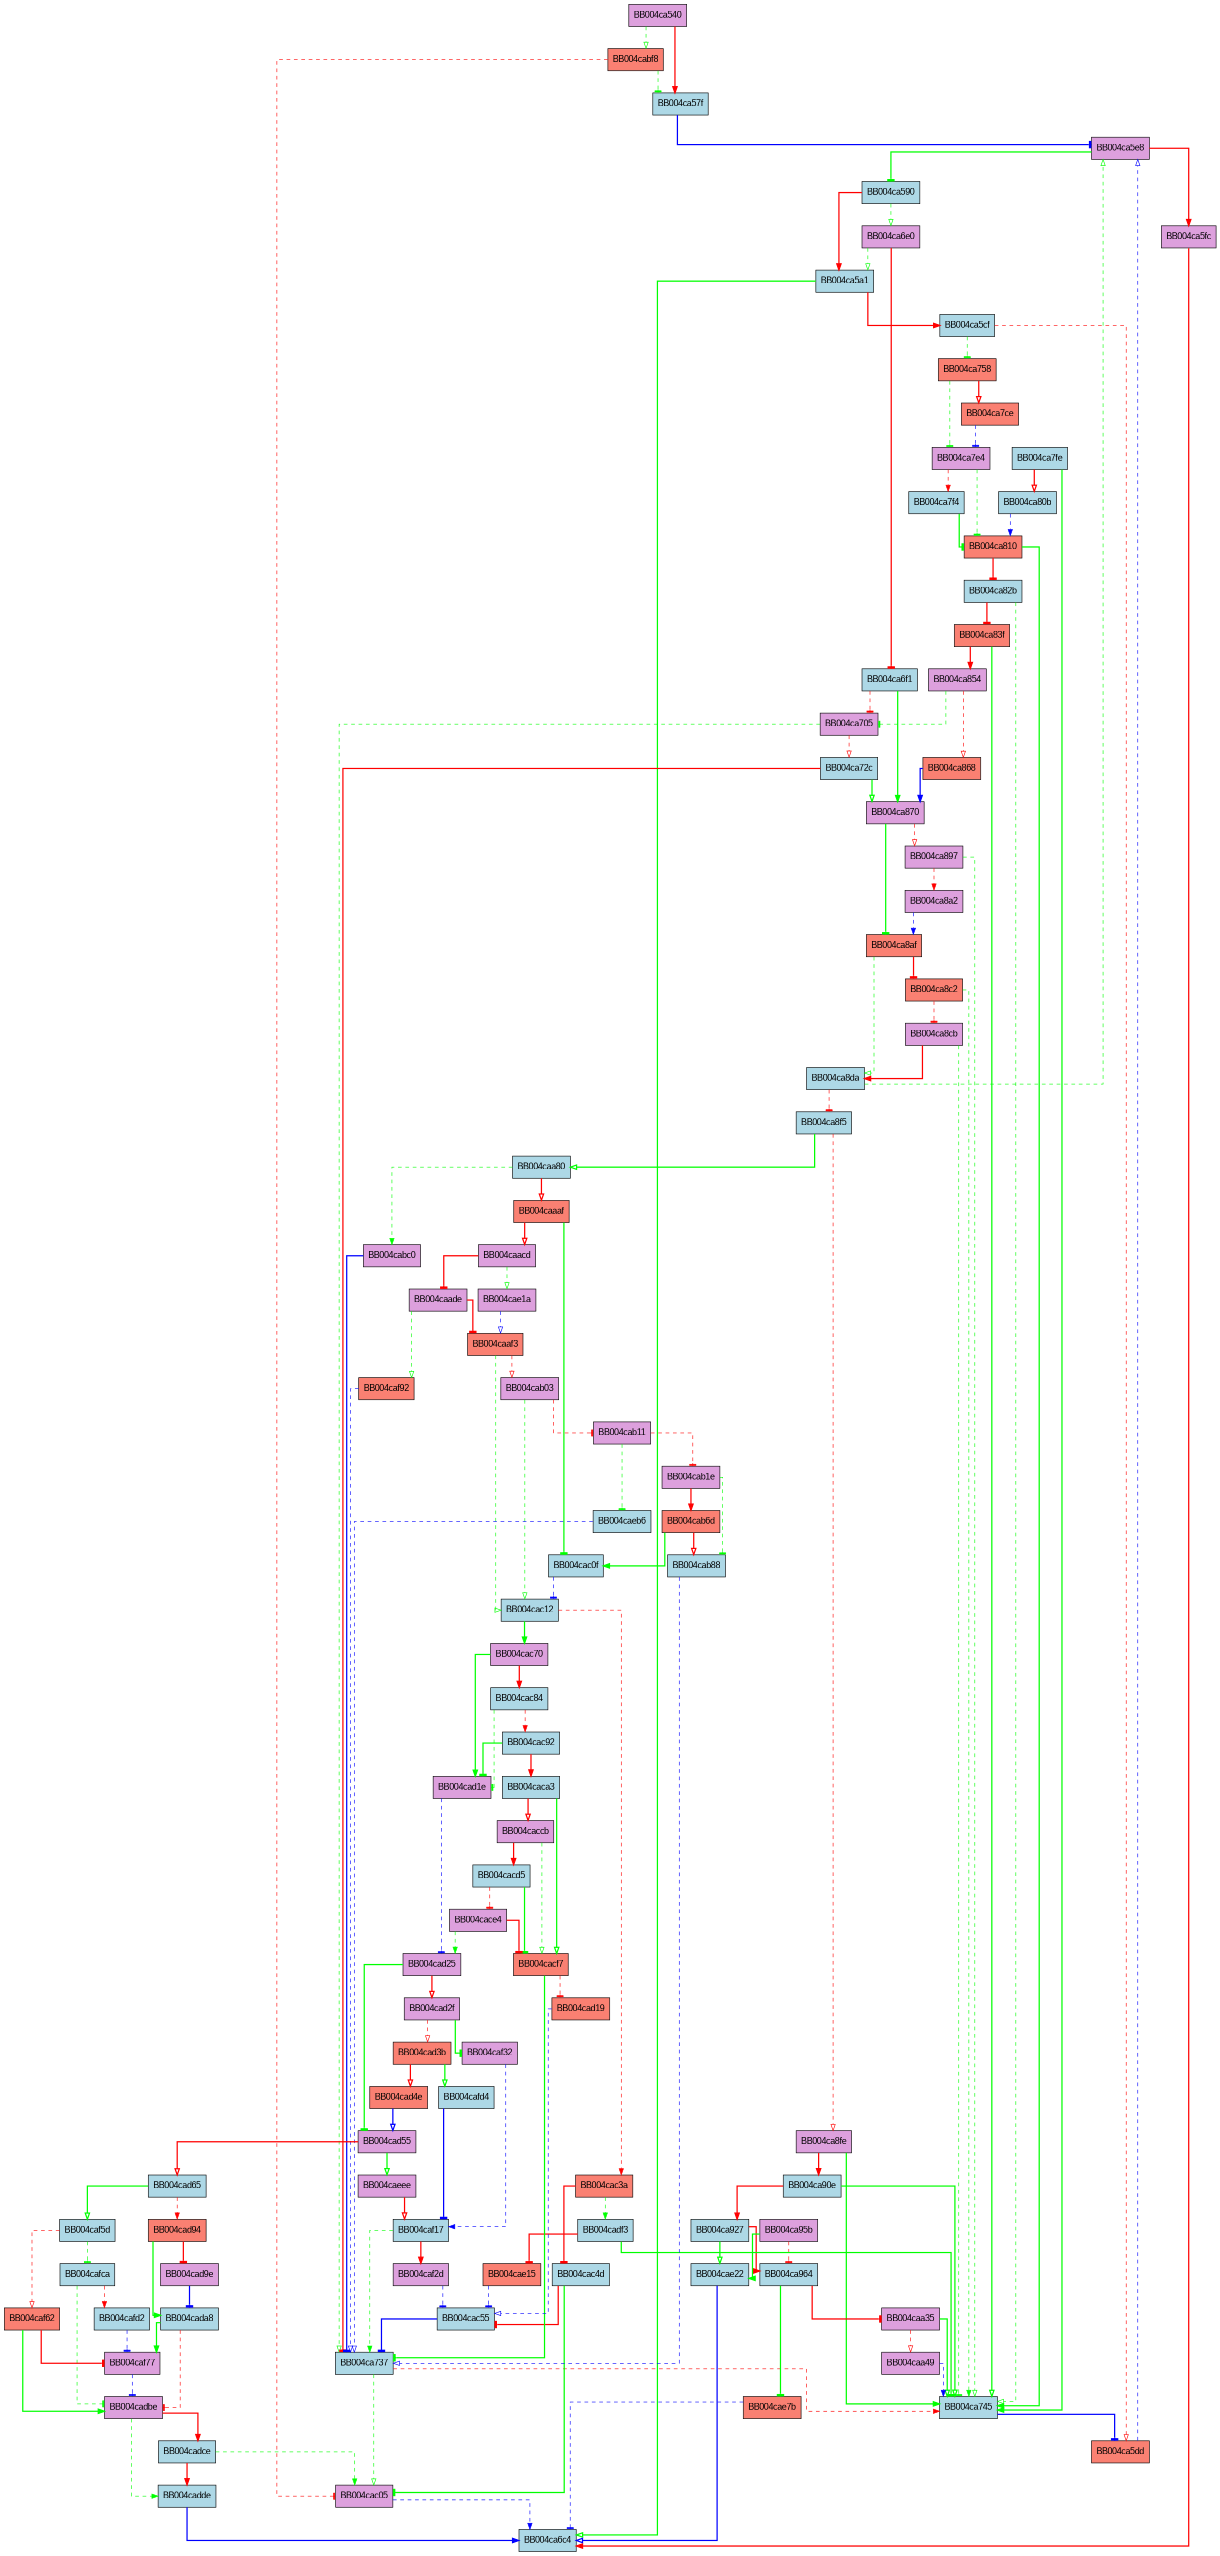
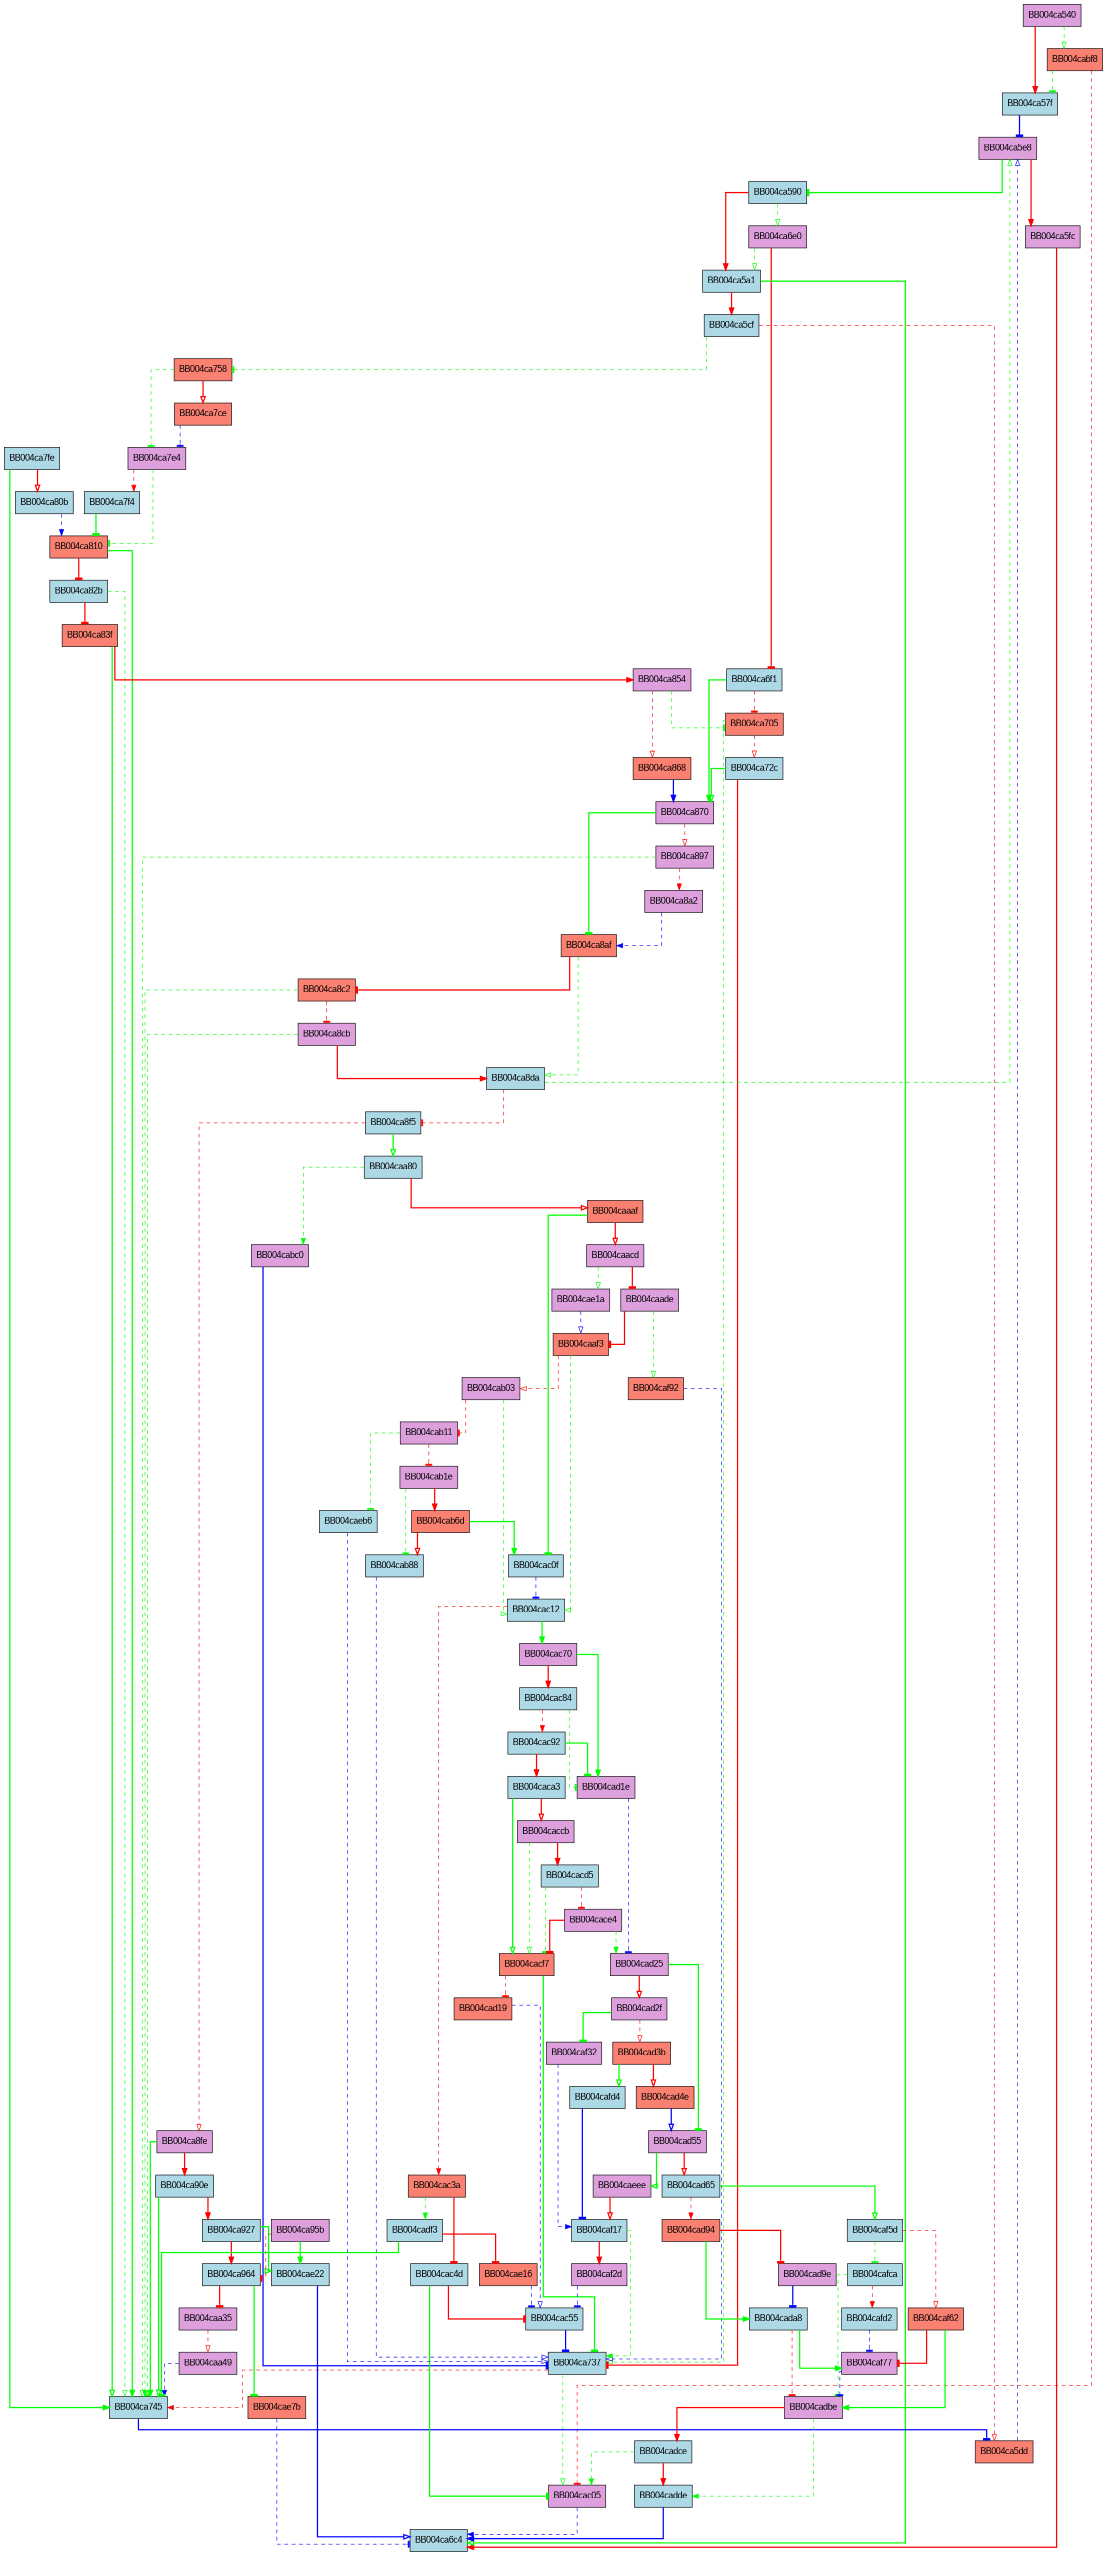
node "BB004ca705": fillcolor plum -> salmon
edge "BB004cacd5" -> "BB004cacf7": style bold -> dashed
node "BB004cae15": label "BB004cae15" -> "BB004cae16"
edge "BB004caa35" -> "BB004ca745": removed
